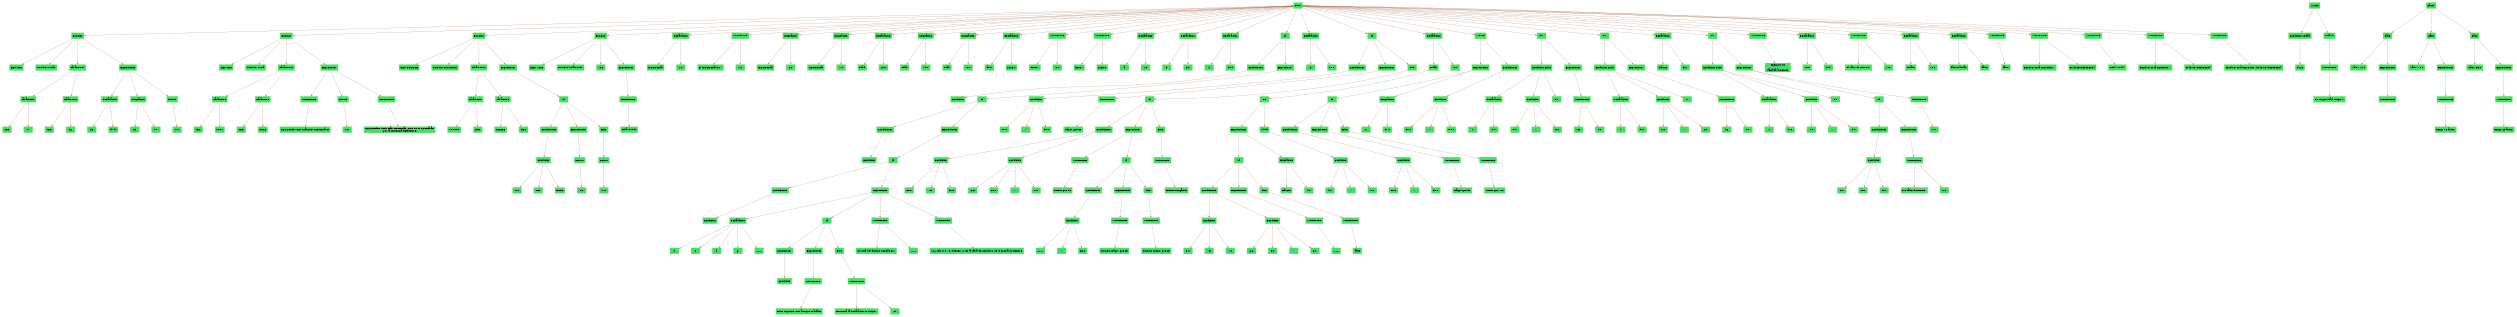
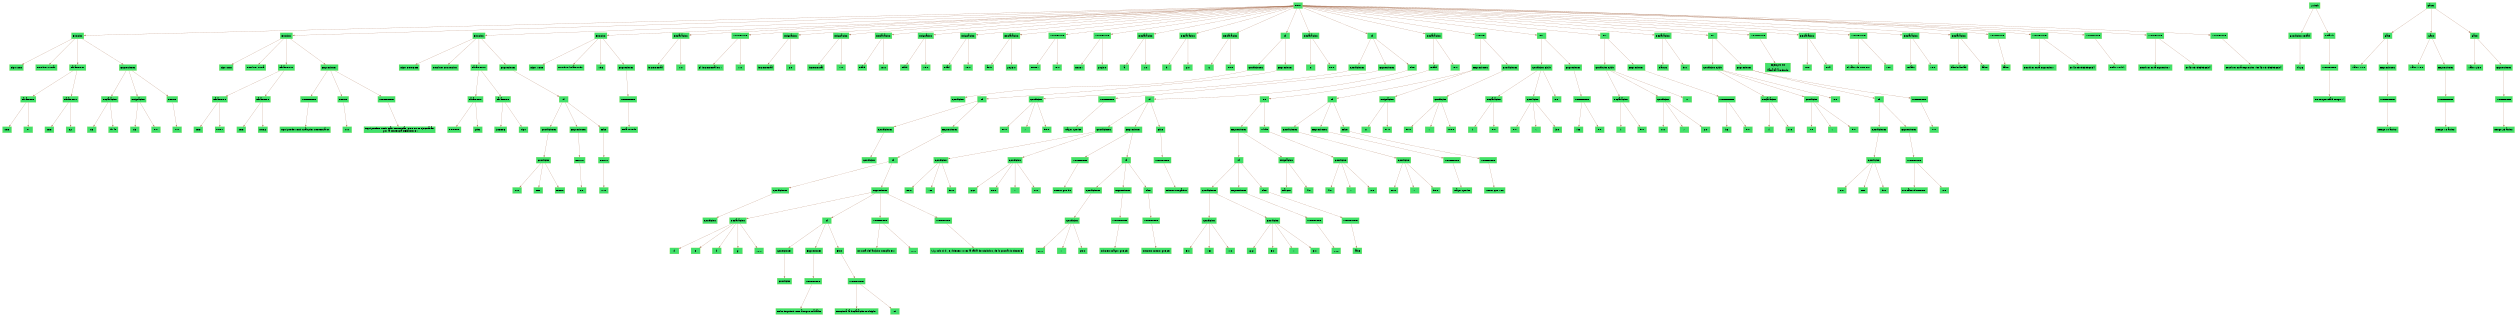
node "Valor: 35.0": label "Valor: 35.0" -> "Valor: 25.0"
node "Tengo 10 anios.": added
